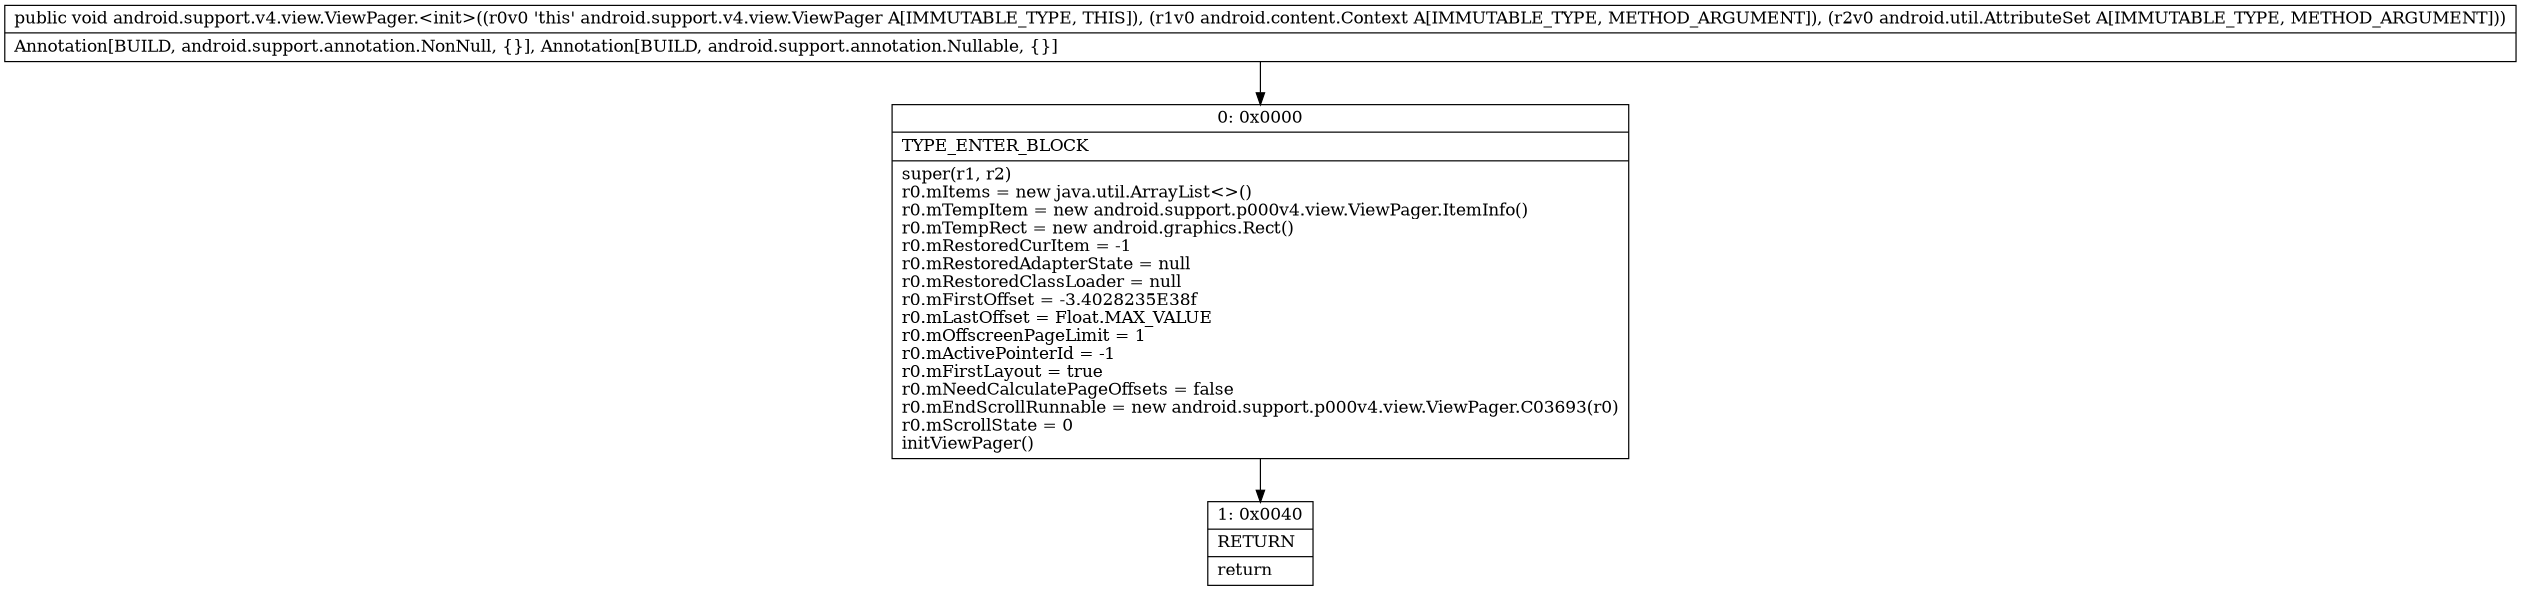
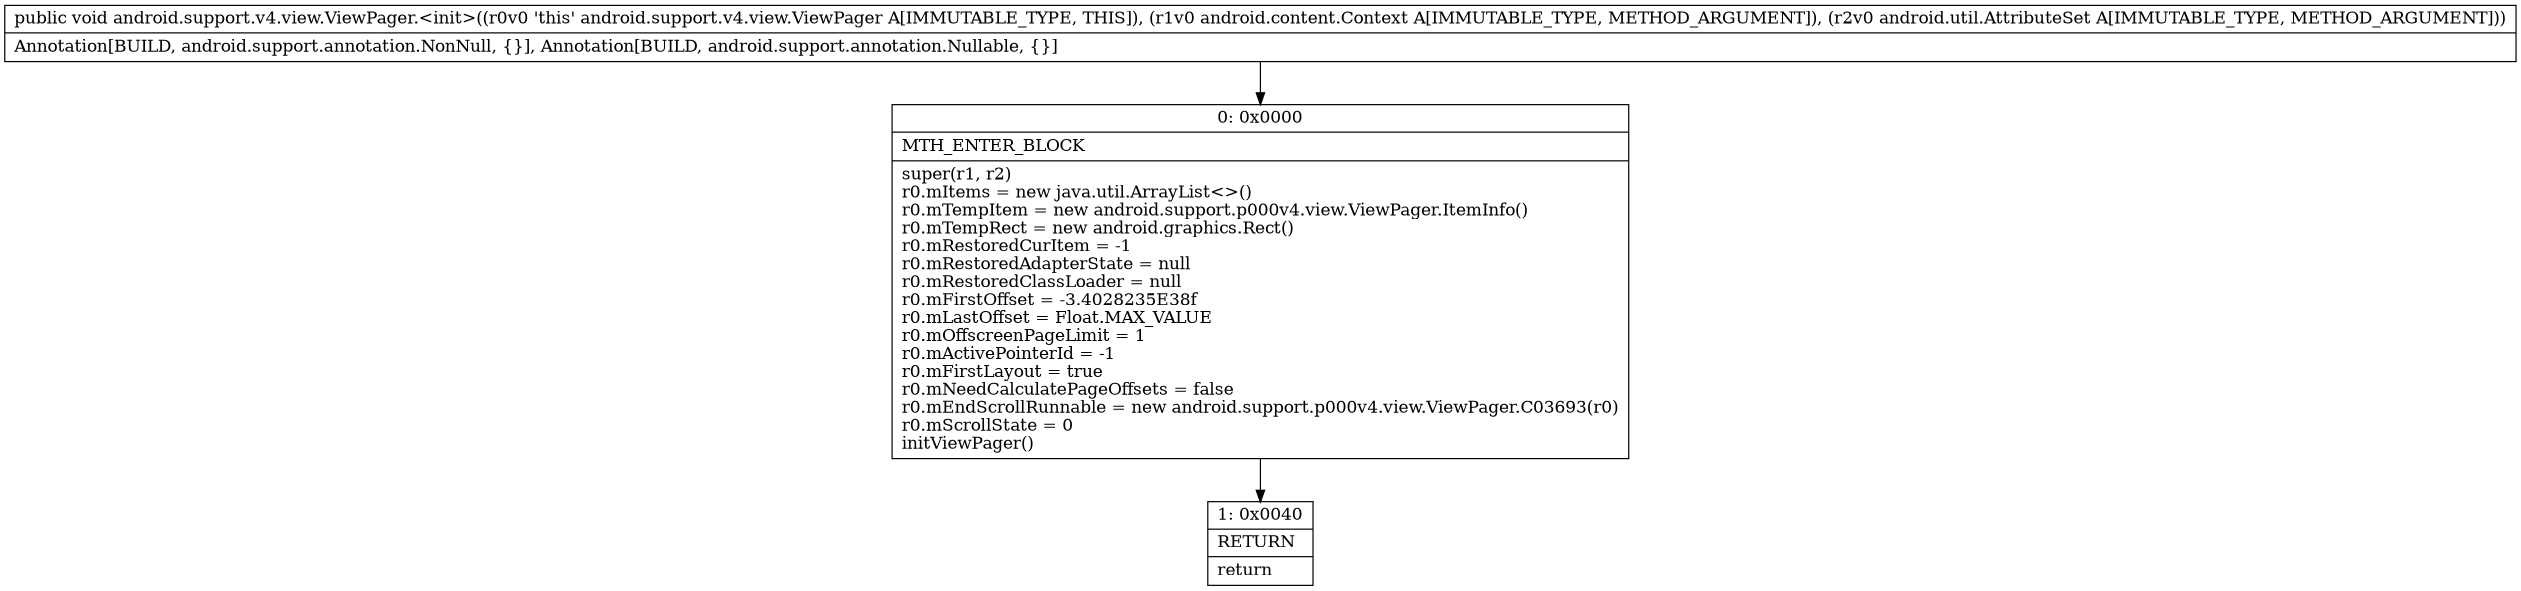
node "0: 0x0000": text "TYPE_ENTER_BLOCK" -> "MTH_ENTER_BLOCK"
